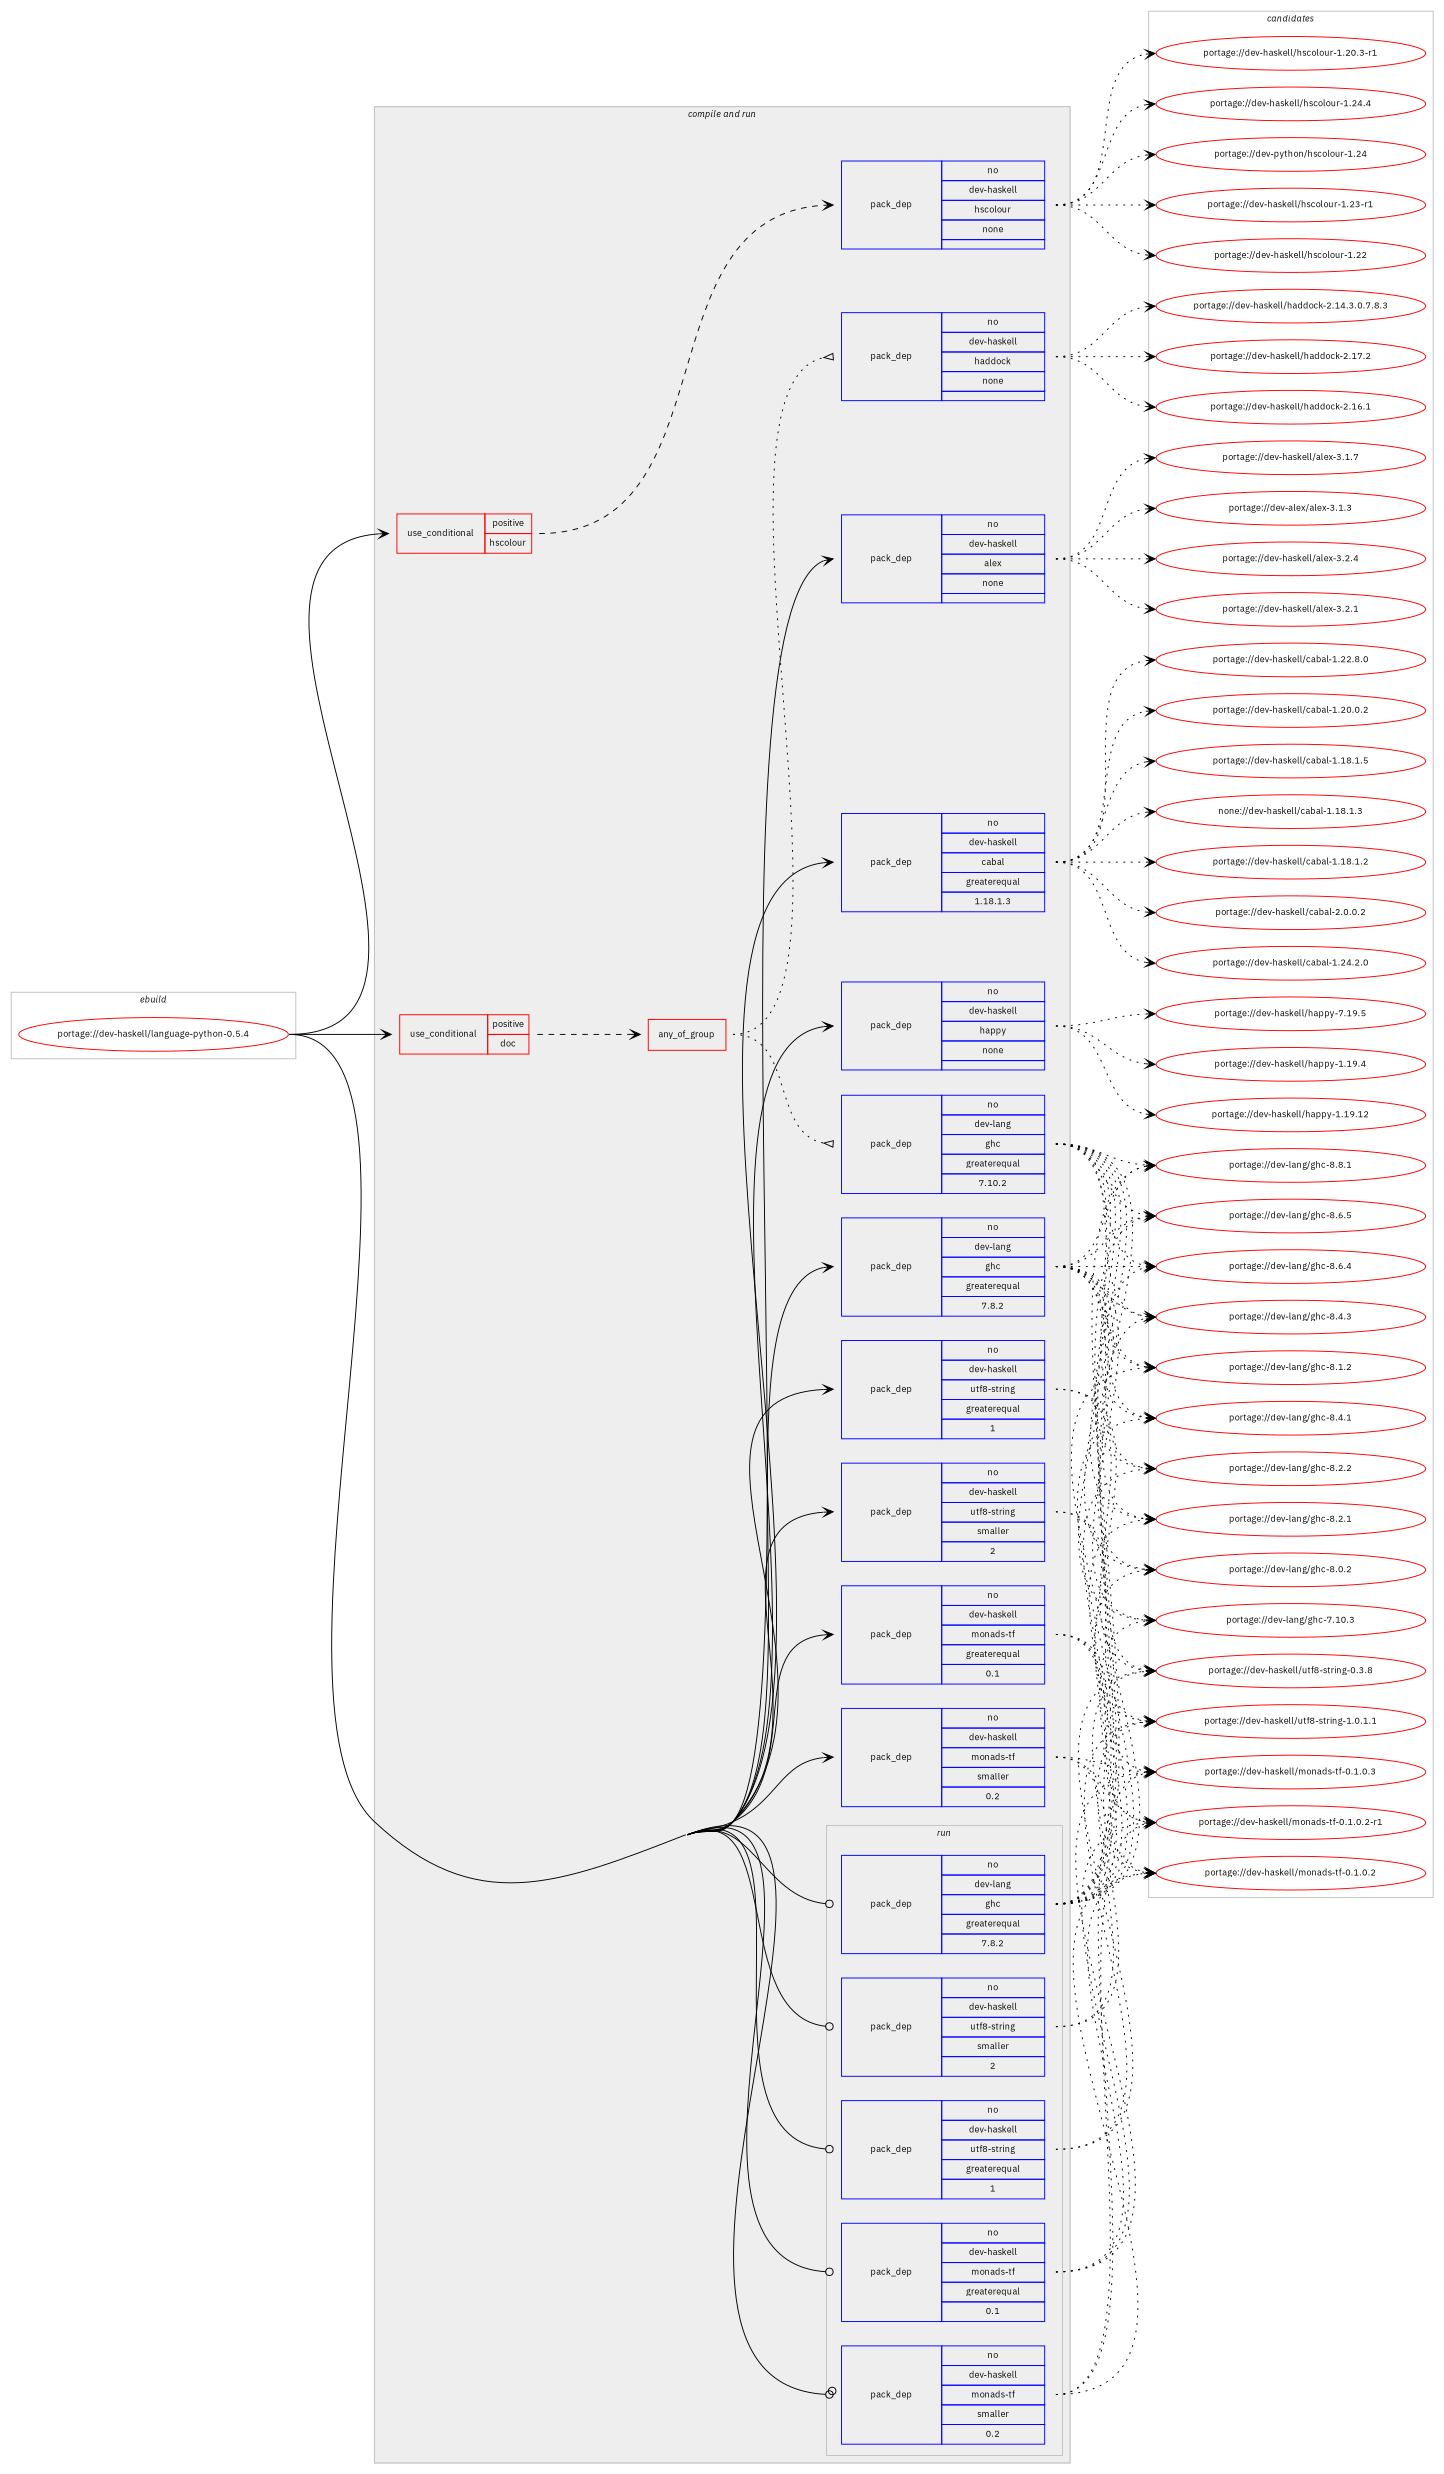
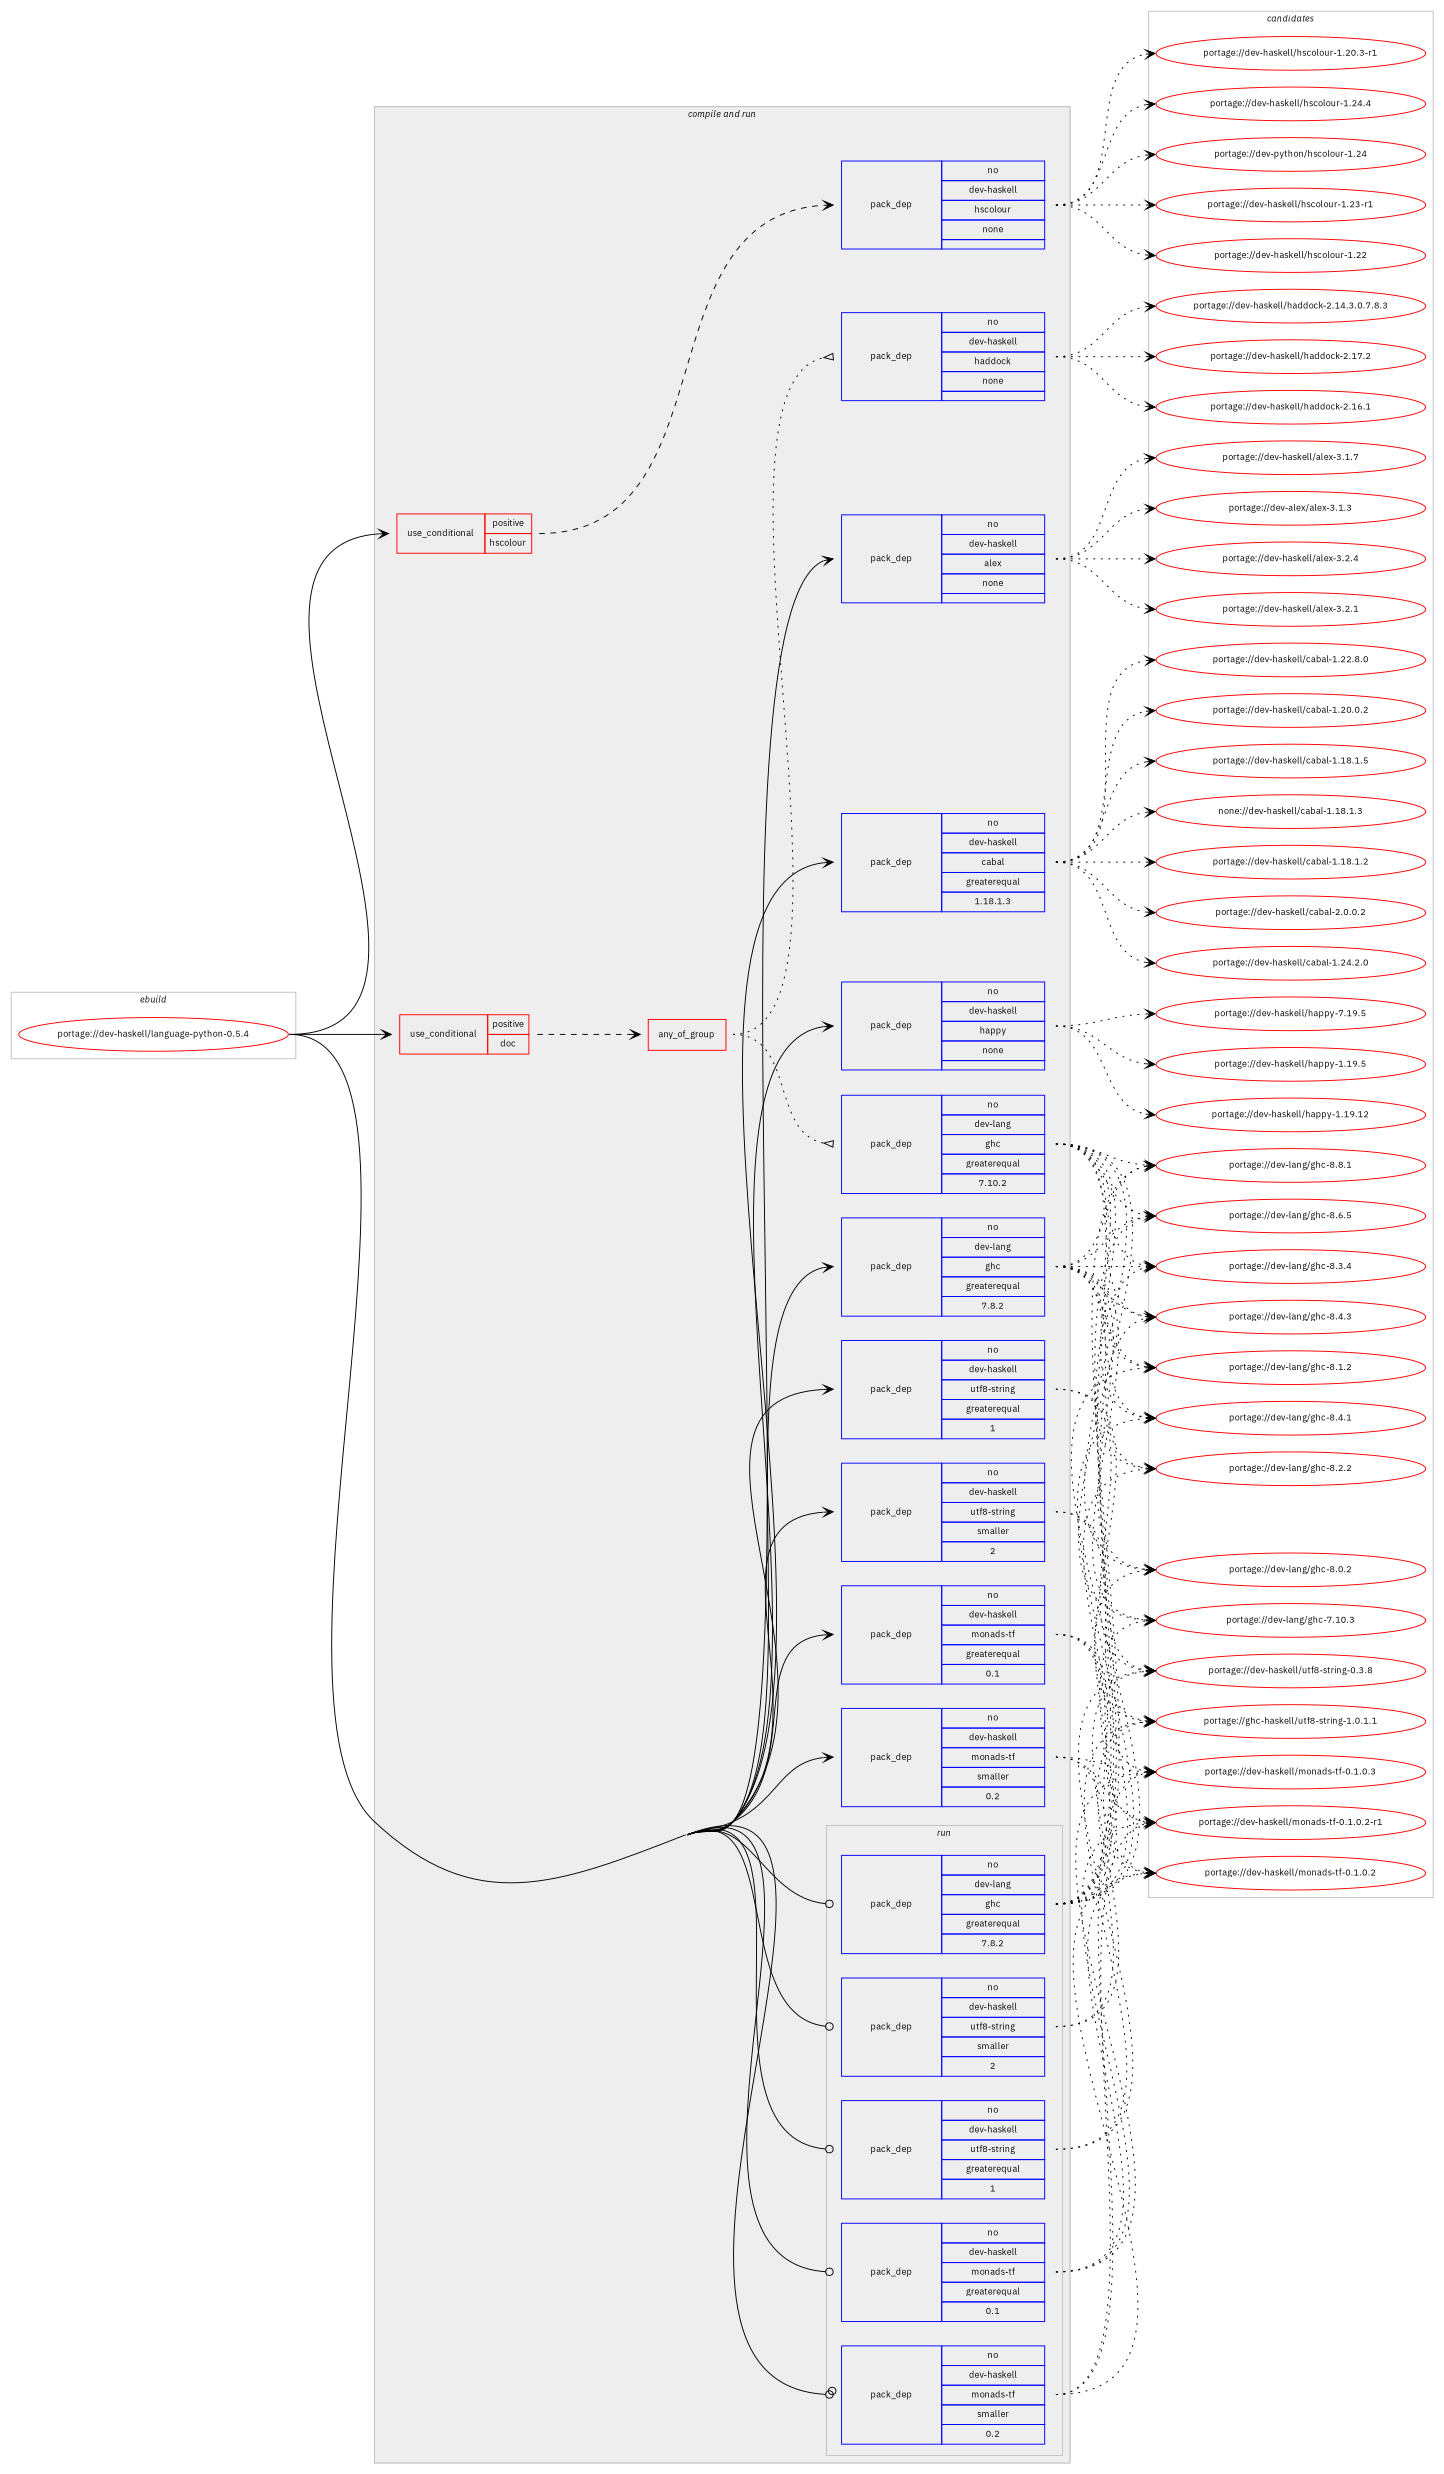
node "portage://dev-haskell/happy-1.19.4": label "portage://dev-haskell/happy-1.19.4" -> "portage://dev-haskell/happy-1.19.5"
node "portage://dev-lang/ghc-8.6.4": label "portage://dev-lang/ghc-8.6.4" -> "portage://dev-lang/ghc-8.3.4"
node "portage://dev-lang/ghc-8.2.1": removed
node "portage://dev-haskell/utf8-string-1.0.1.1": label "portage://dev-haskell/utf8-string-1.0.1.1" -> "portage://ghc-haskell/utf8-string-1.0.1.1"
